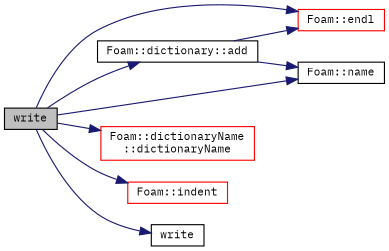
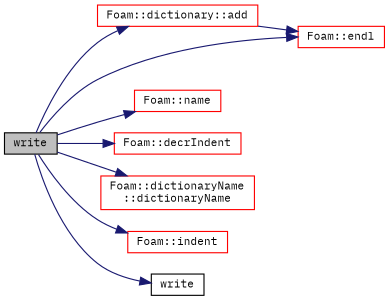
node "Foam::dictionary::add": color black -> red
edge "Foam::dictionary::add" -> "Foam::name": removed
node "Foam::name": color black -> red
node "Foam::decrIndent": added
